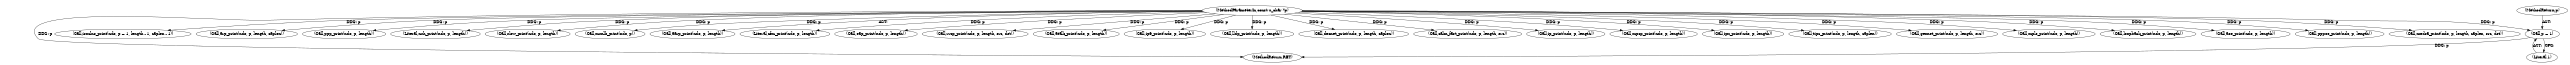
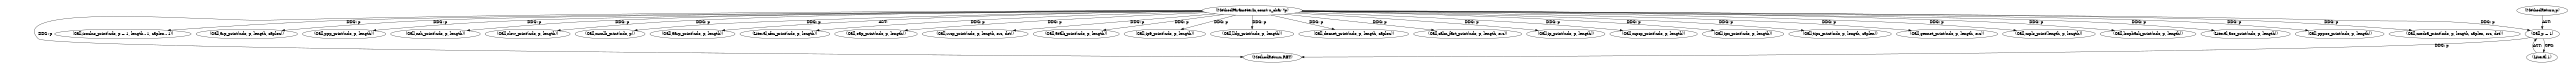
node "(Literal,nsh_print(ndo, p, length))": label "(Literal,nsh_print(ndo, p, length))" -> "(Call,nsh_print(ndo, p, length))"
node "(Call,mpls_print(ndo, p, length))": label "(Call,mpls_print(ndo, p, length))" -> "(Call,mpls_print(length, p, length))"
node "(Call,aoe_print(ndo, p, length))": label "(Call,aoe_print(ndo, p, length))" -> "(Literal,aoe_print(ndo, p, length))"
